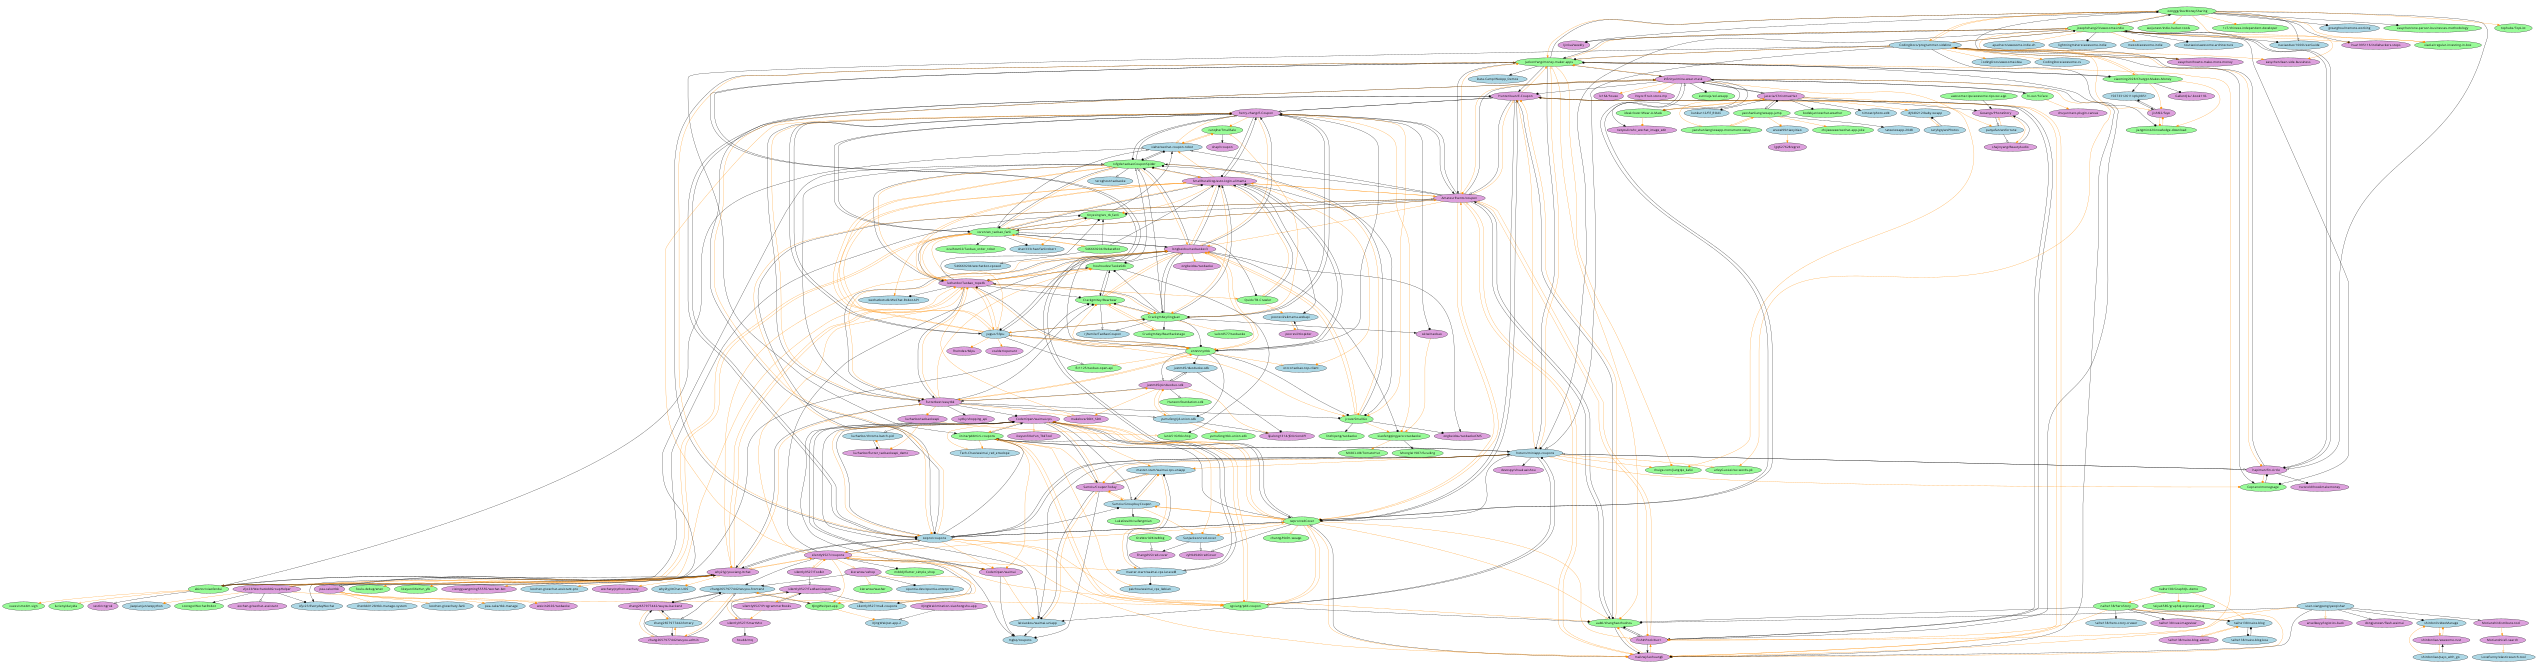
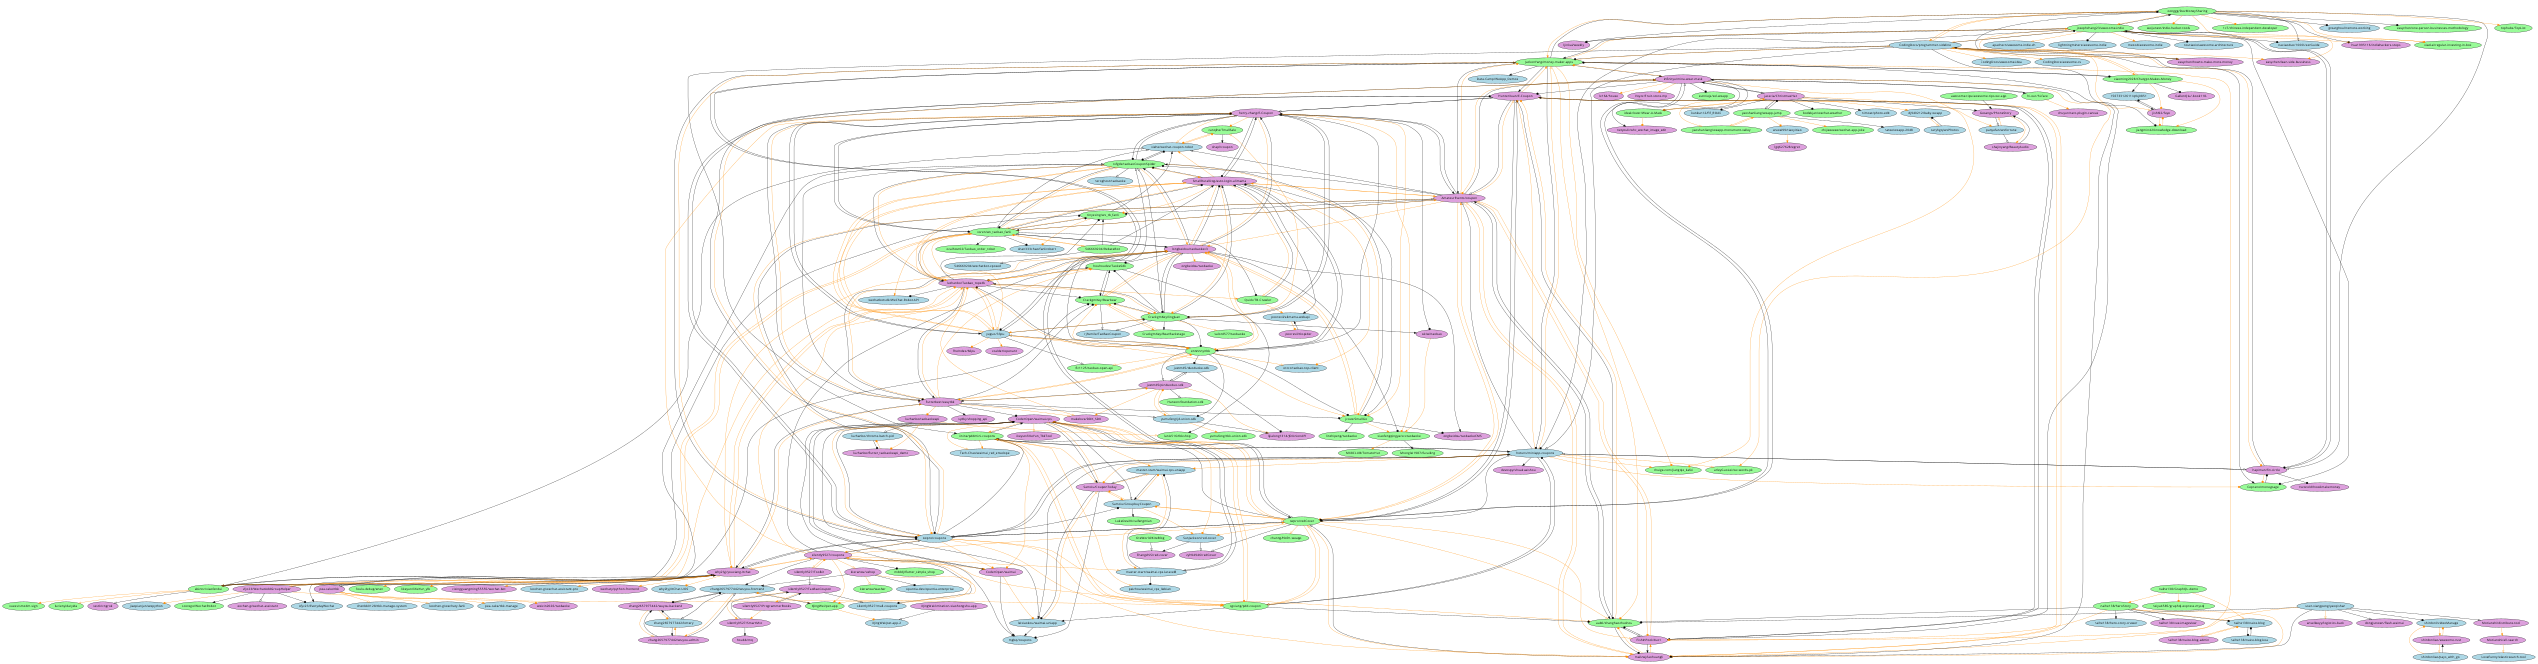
edge "loonggg/DevMoneySharing" -> "weijunext/indie-hacker-tools": arrowhead normal -> dot
edge "hotuns/miniapp-coupons" -> "AmateurEvents/coupon": added
node "wechaty/python-wechaty": label "wechaty/python-wechaty" -> "wechaty/python-frontend"
